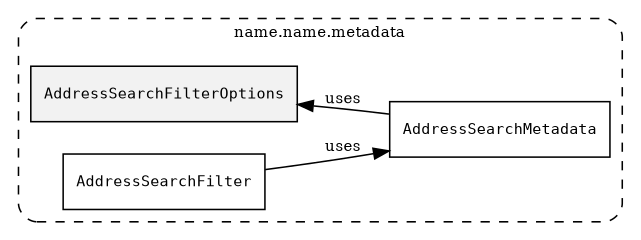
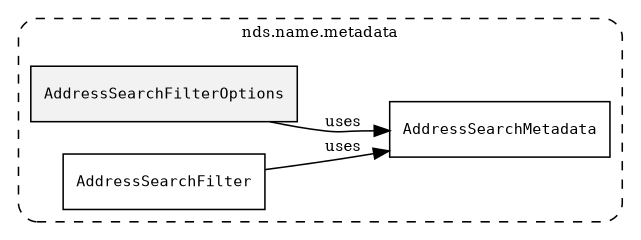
cluster "name.name.metadata": label "name.name.metadata" -> "nds.name.metadata"
edge "AddressSearchMetadata" -> "AddressSearchFilterOptions": reversed
